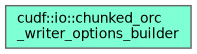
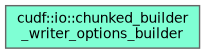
node "cudf::io::chunked_orc _writer_options_builder": label "cudf::io::chunked_orc _writer_options_builder" -> "cudf::io::chunked_builder _writer_options_builder"
